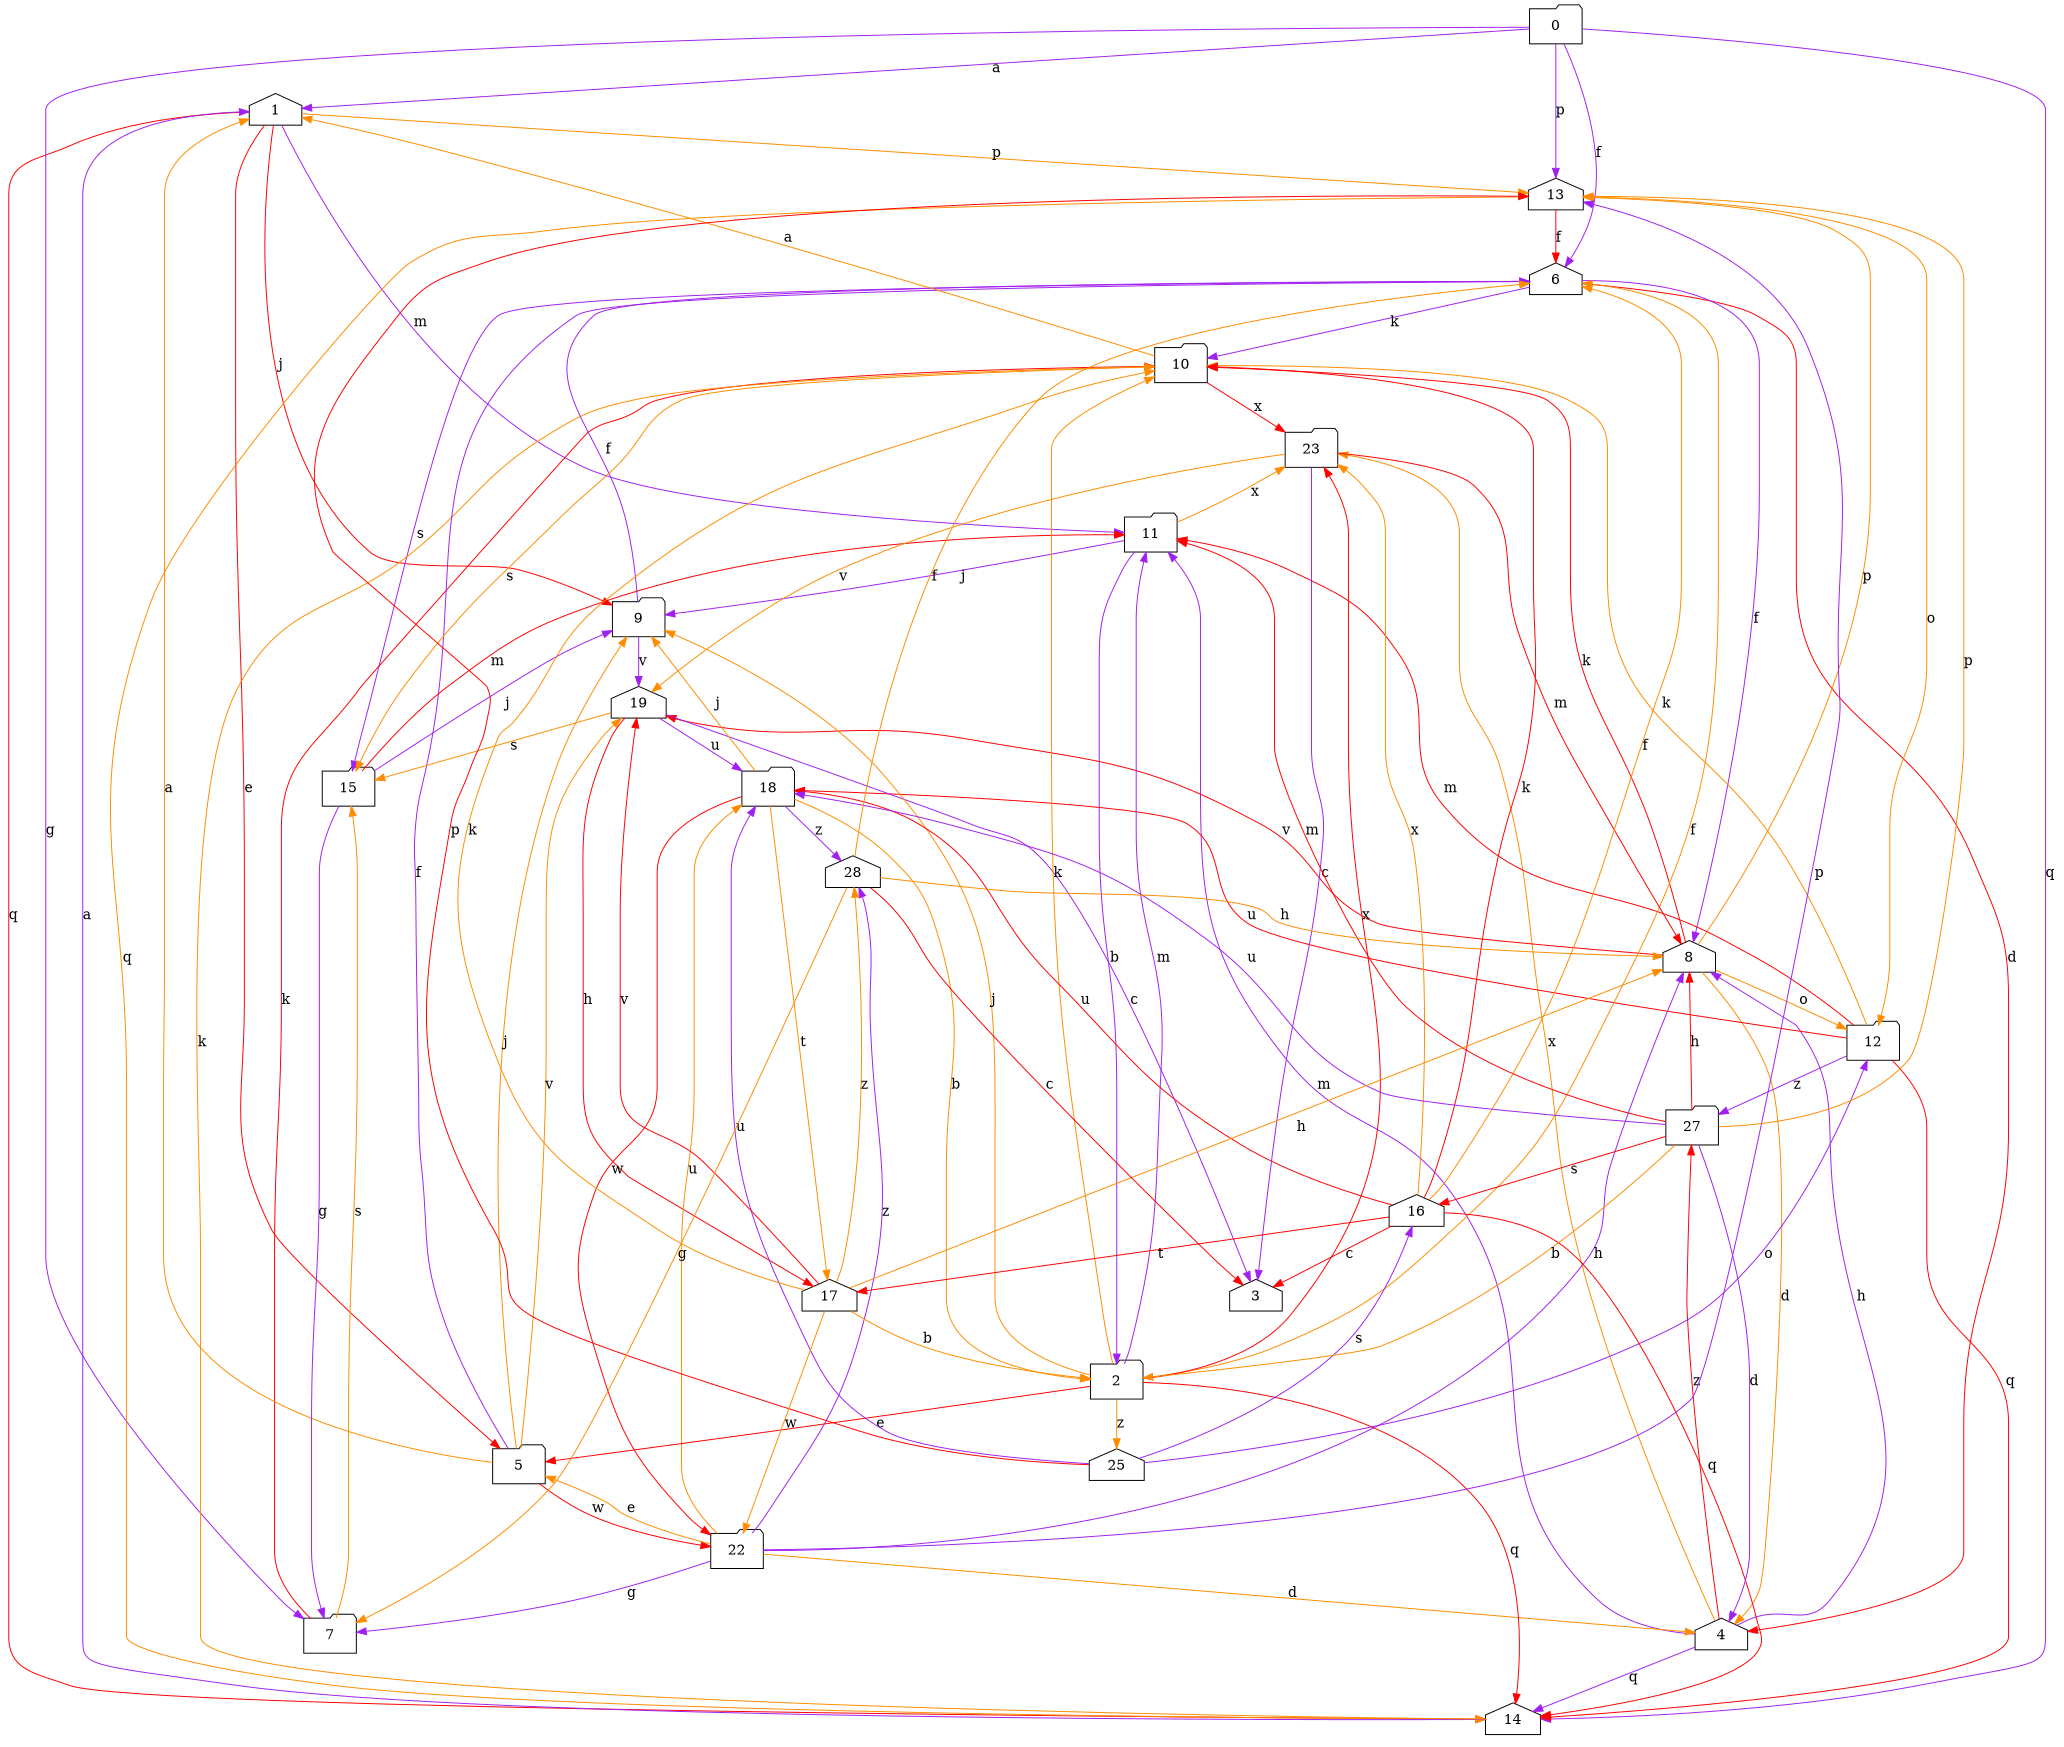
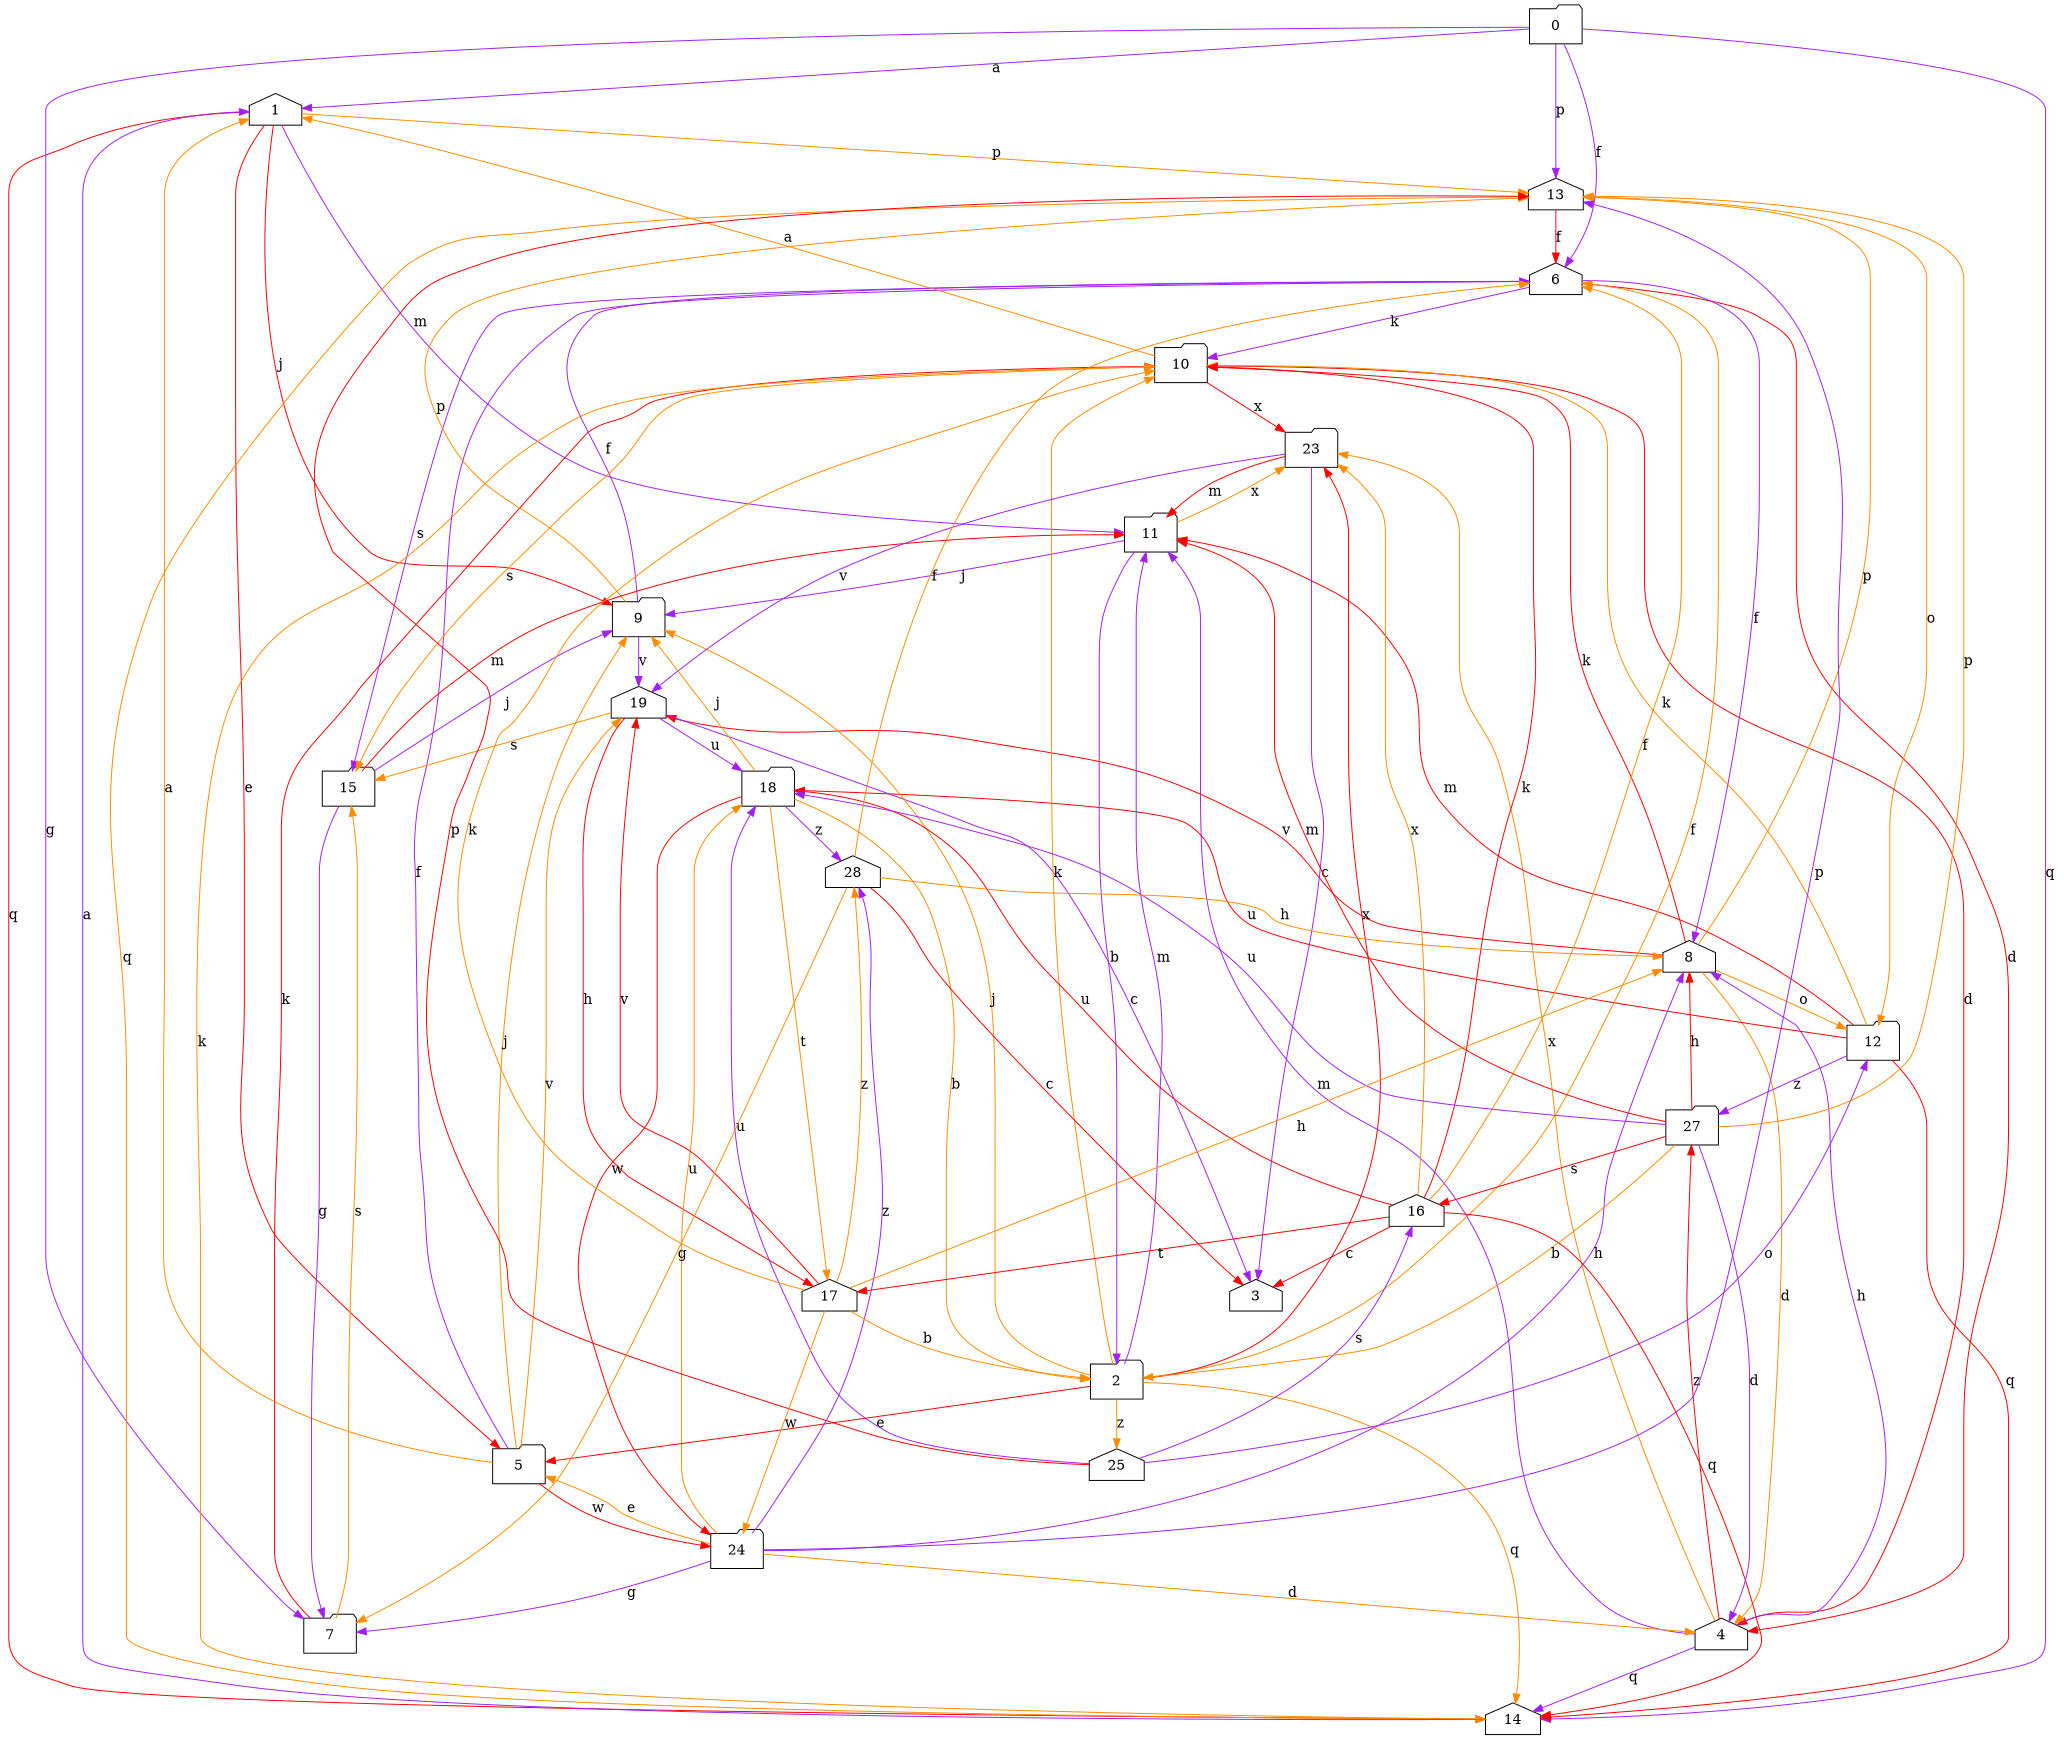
edge "9" -> "13": added, label "p"
edge "23" -> "19": color darkorange -> purple
edge "23" -> "8": now "23" -> "11"
edge "10" -> "4": added, label "d"
edge "2" -> "14": color red -> darkorange
node "22": label "22" -> "24"
